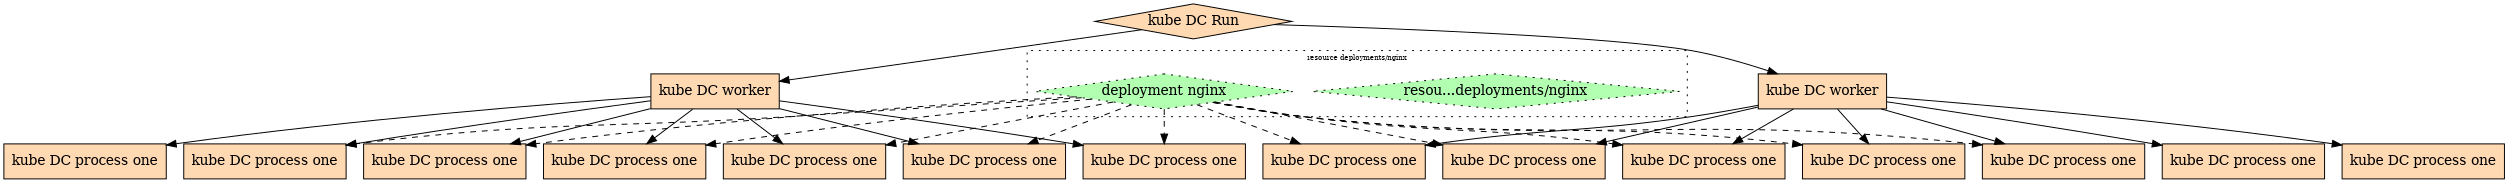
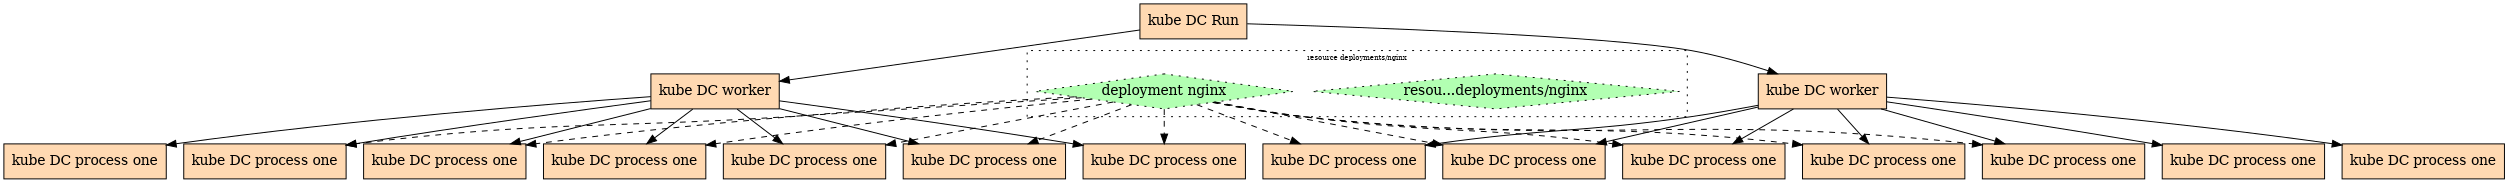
node "kube DC Run": shape diamond -> box
